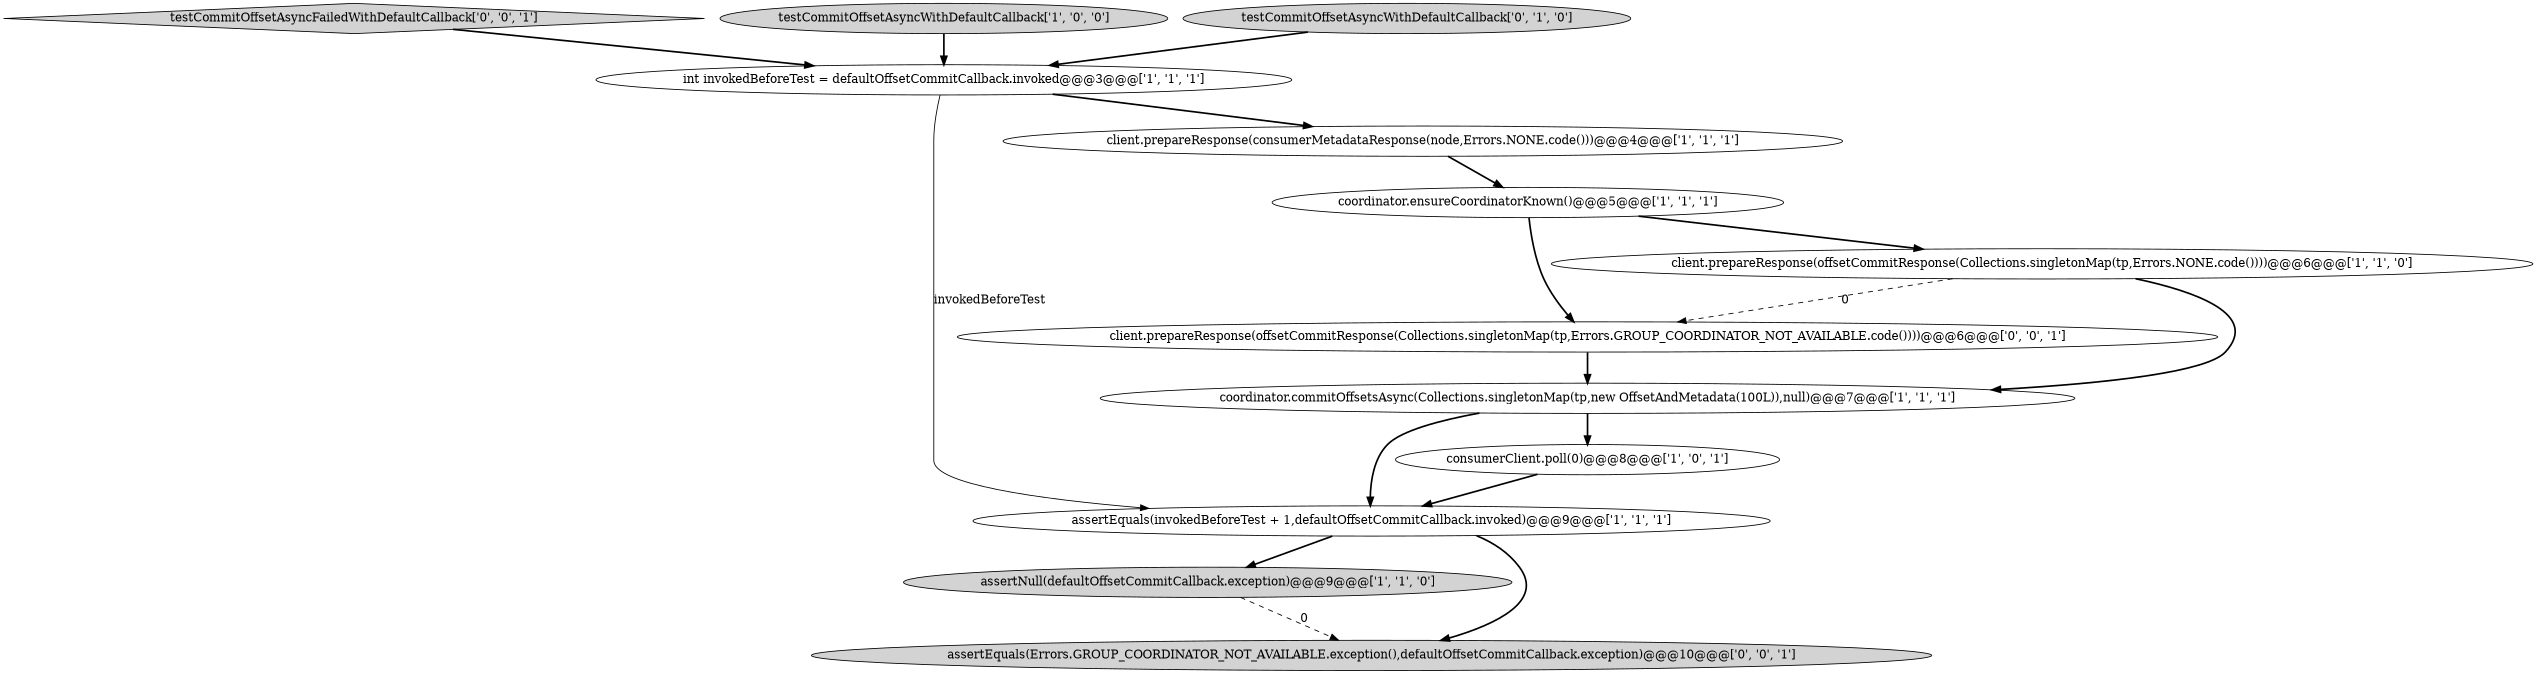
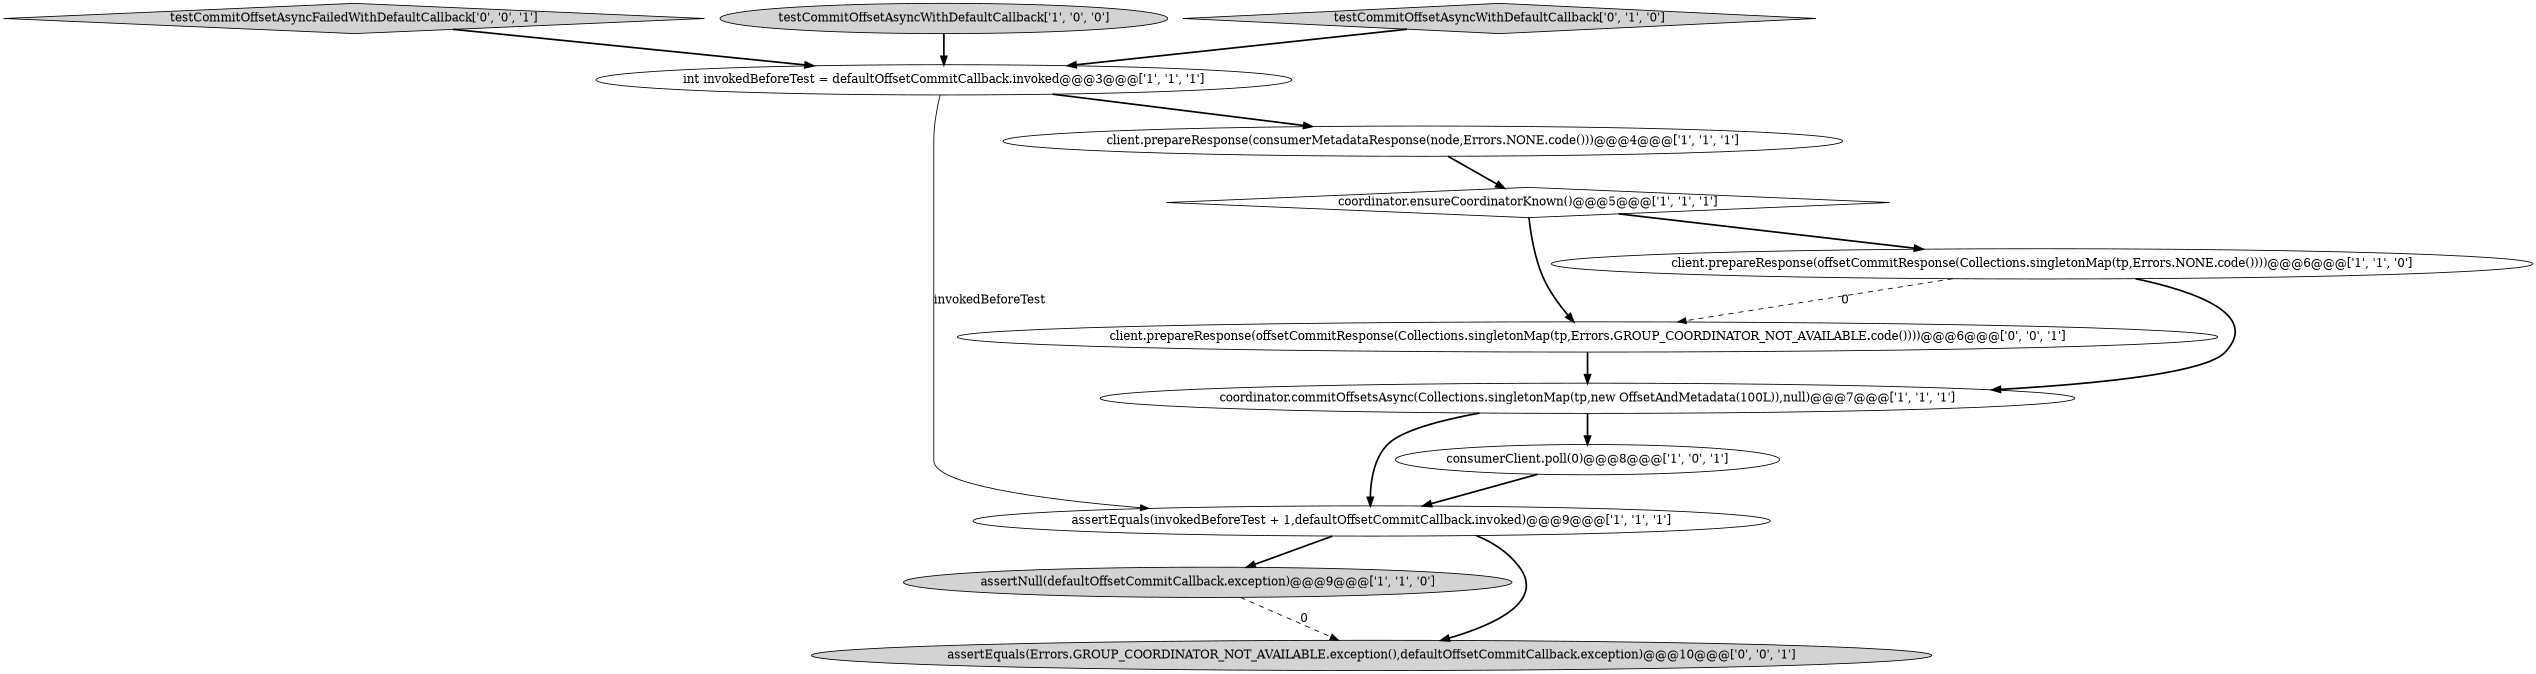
node "testCommitOffsetAsyncWithDefaultCallback['0', '1', '0']": shape ellipse -> diamond
node "coordinator.ensureCoordinatorKnown()@@@5@@@['1', '1', '1']": shape ellipse -> diamond
